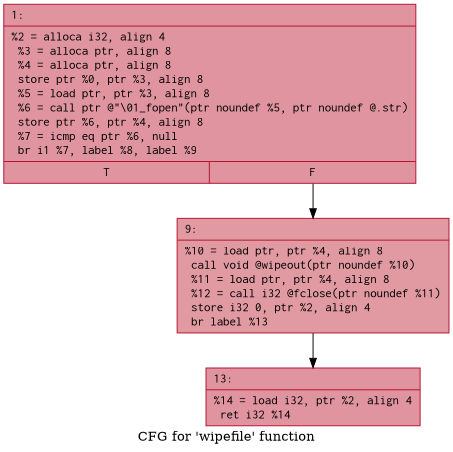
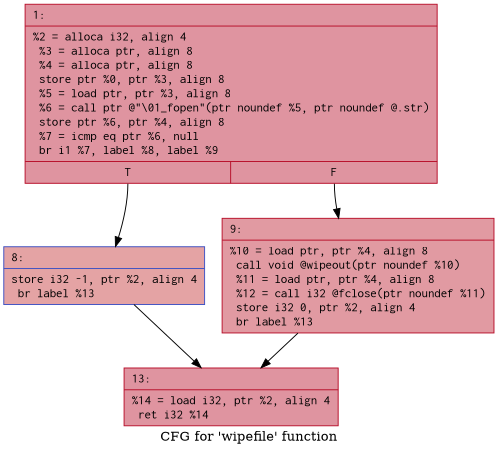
node "8:": added
